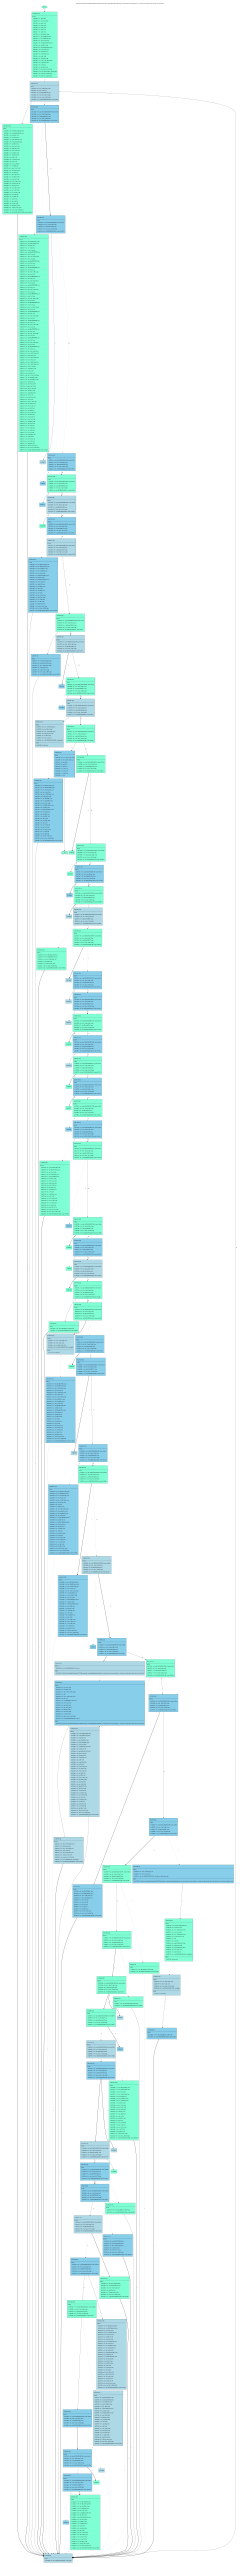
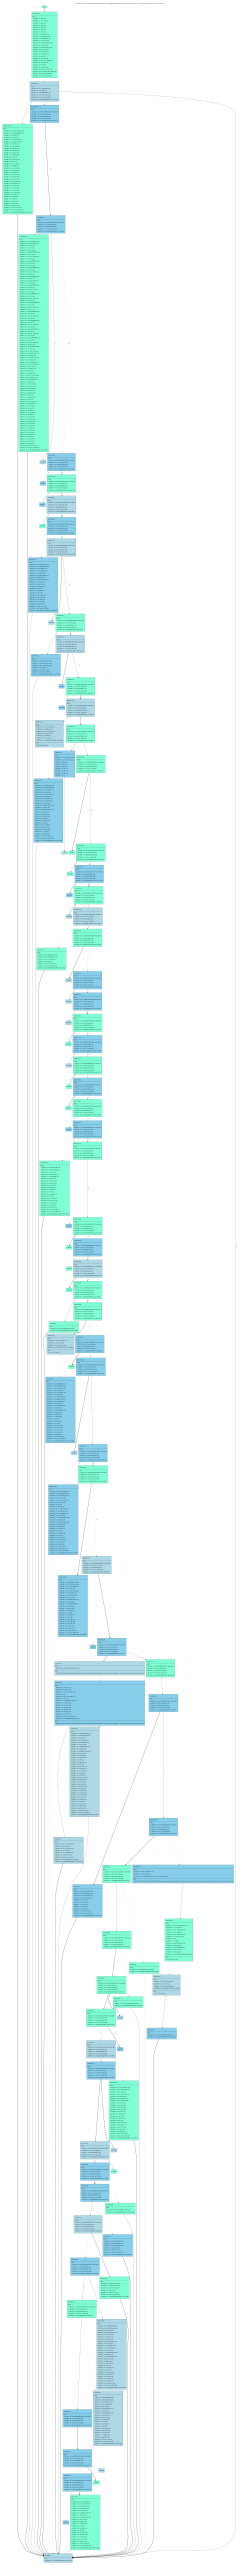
node "0x402c69": added
